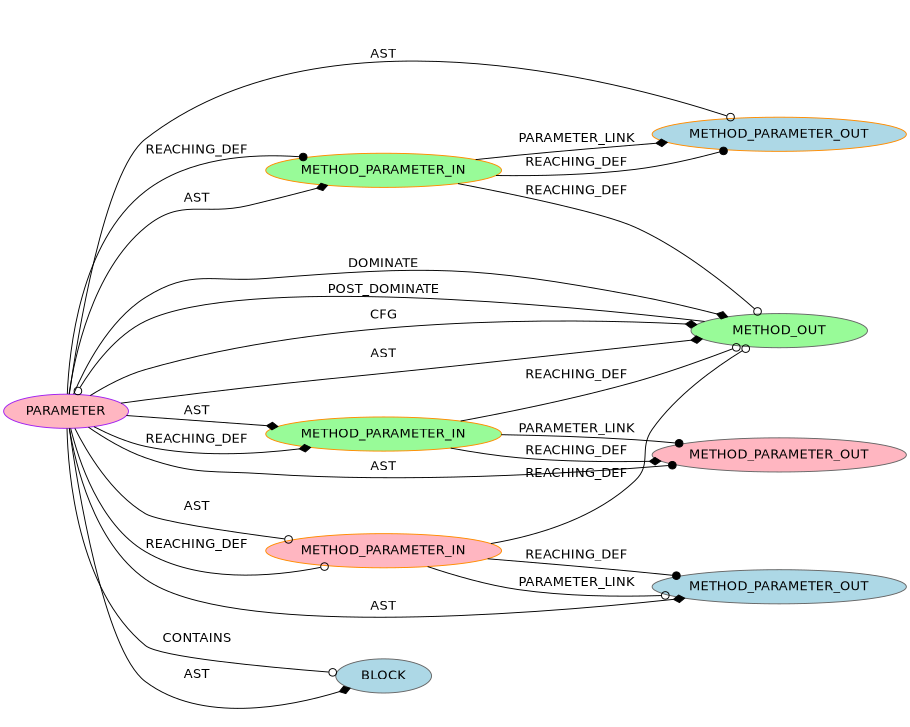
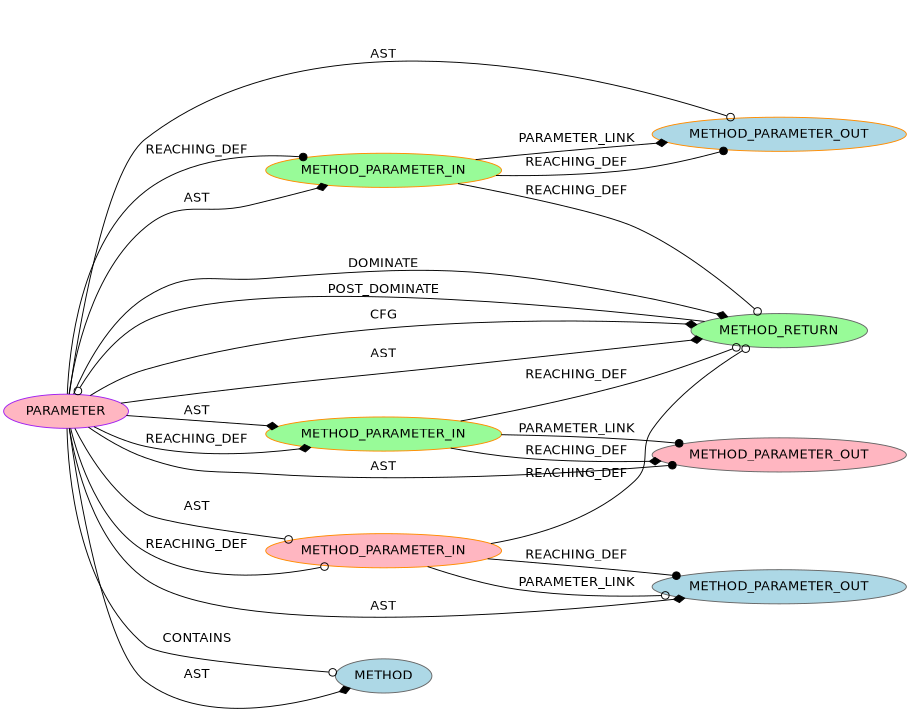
node "METHOD_OUT": label "METHOD_OUT" -> "METHOD_RETURN"
node "BLOCK": label "BLOCK" -> "METHOD"
